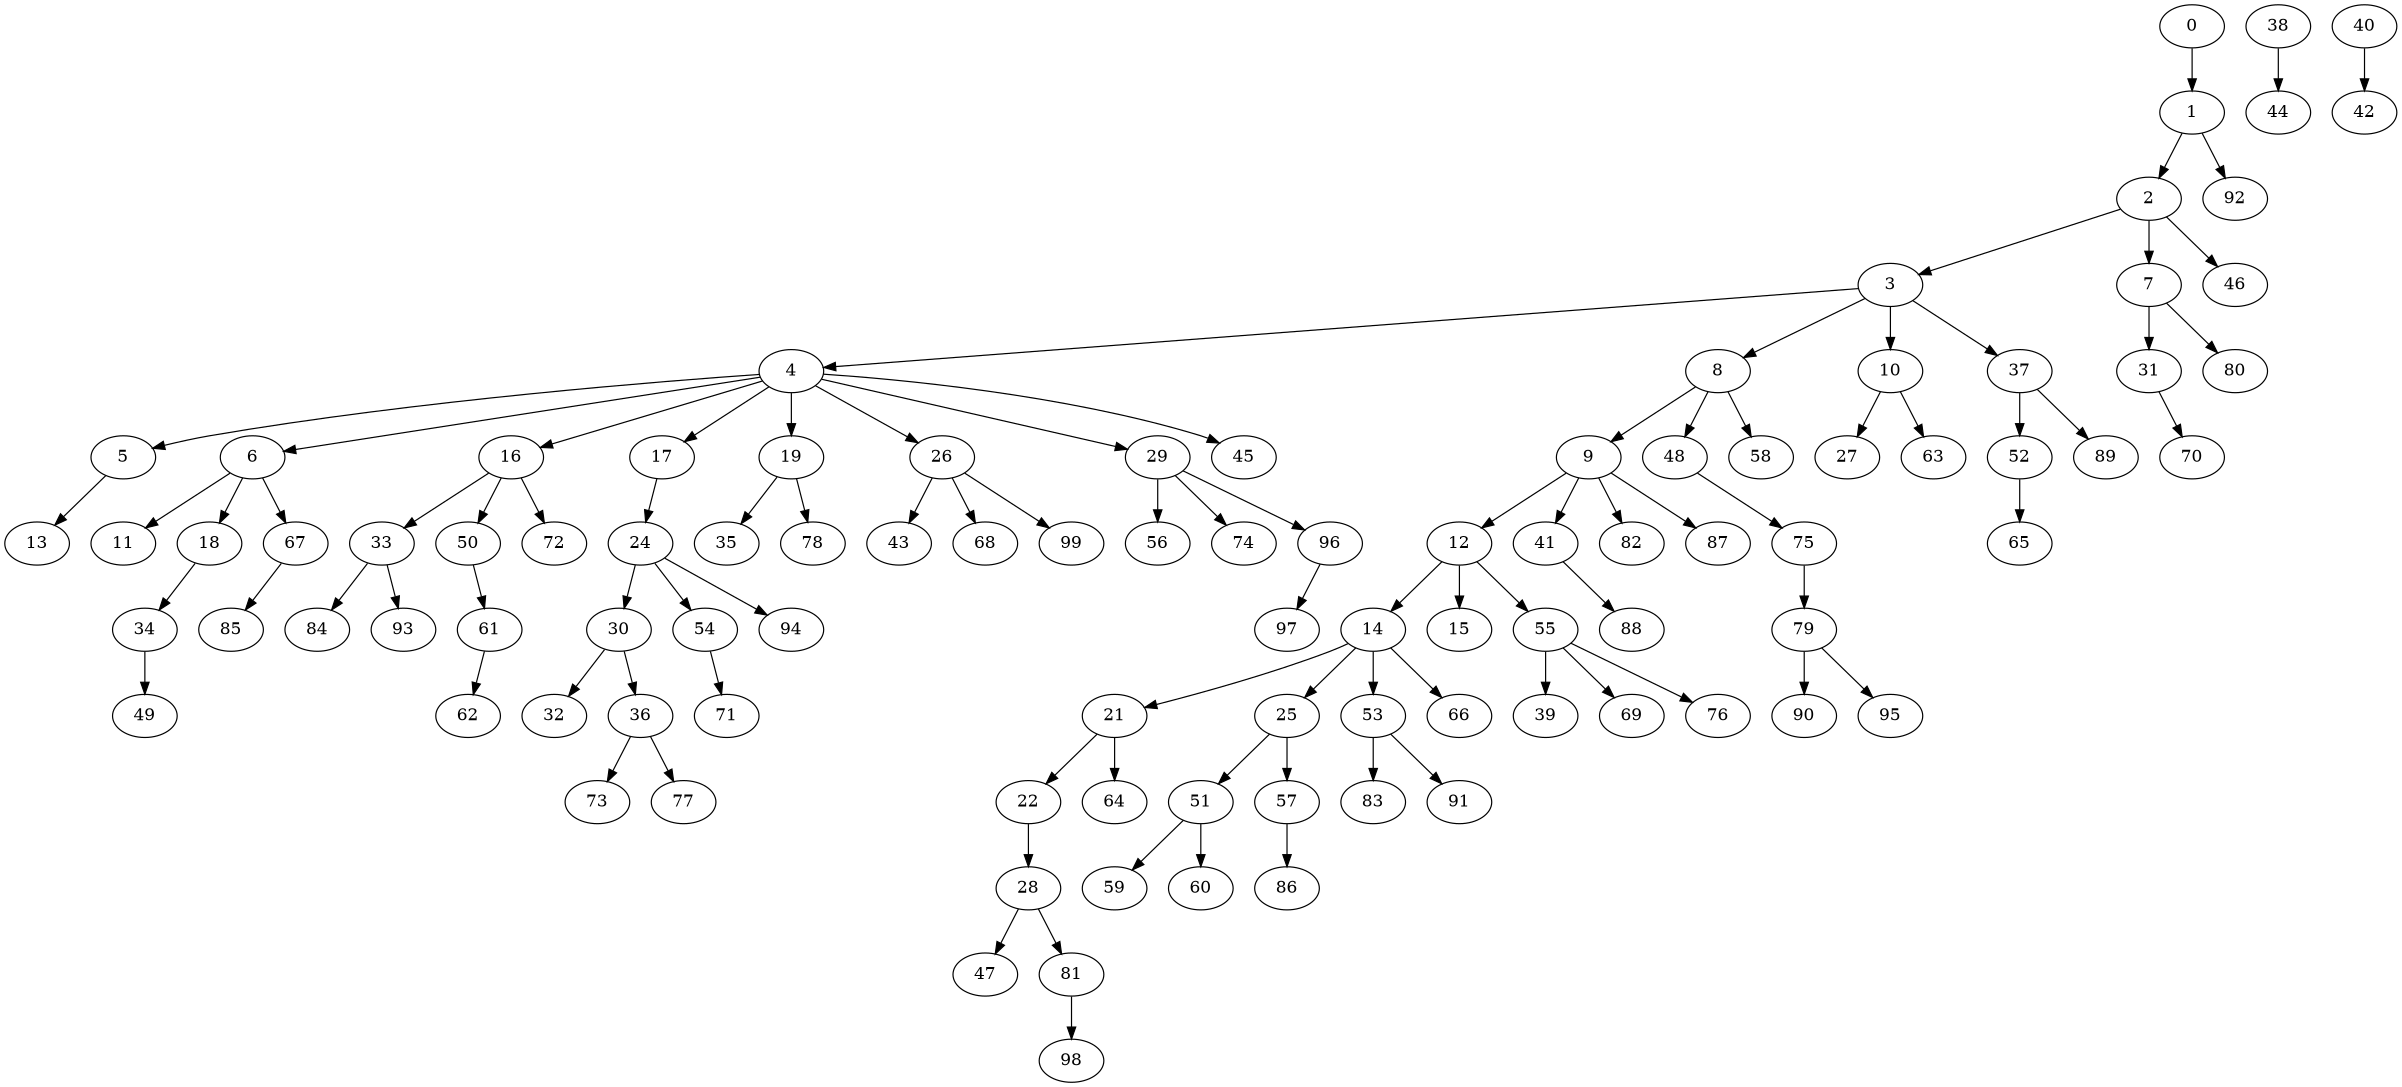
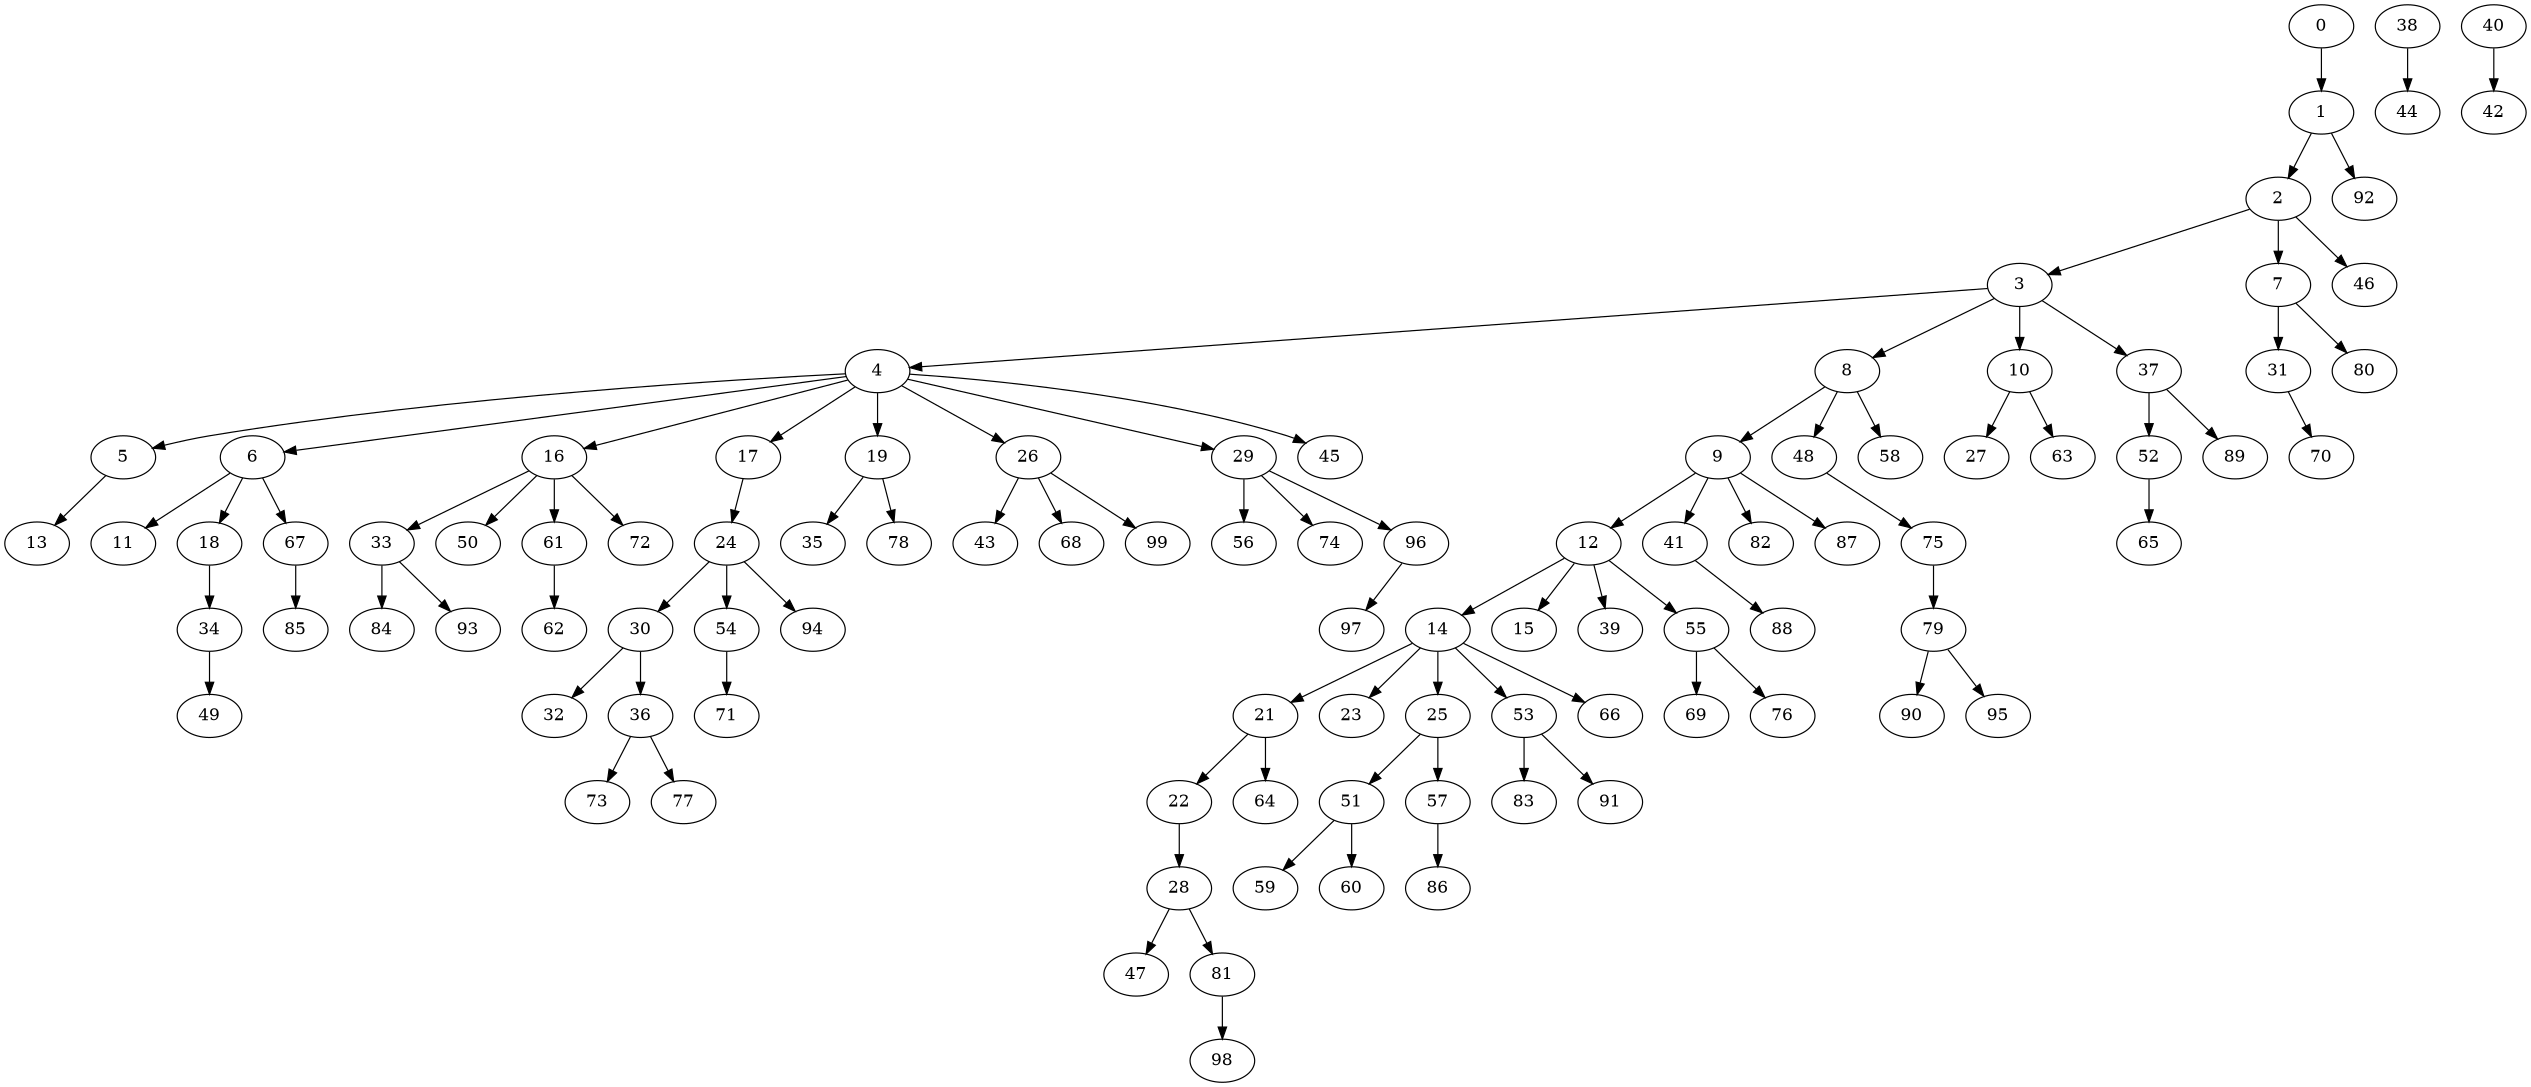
edge "50" -> "61": now "16" -> "61"
edge "55" -> "39": now "12" -> "39"
node "23": added
